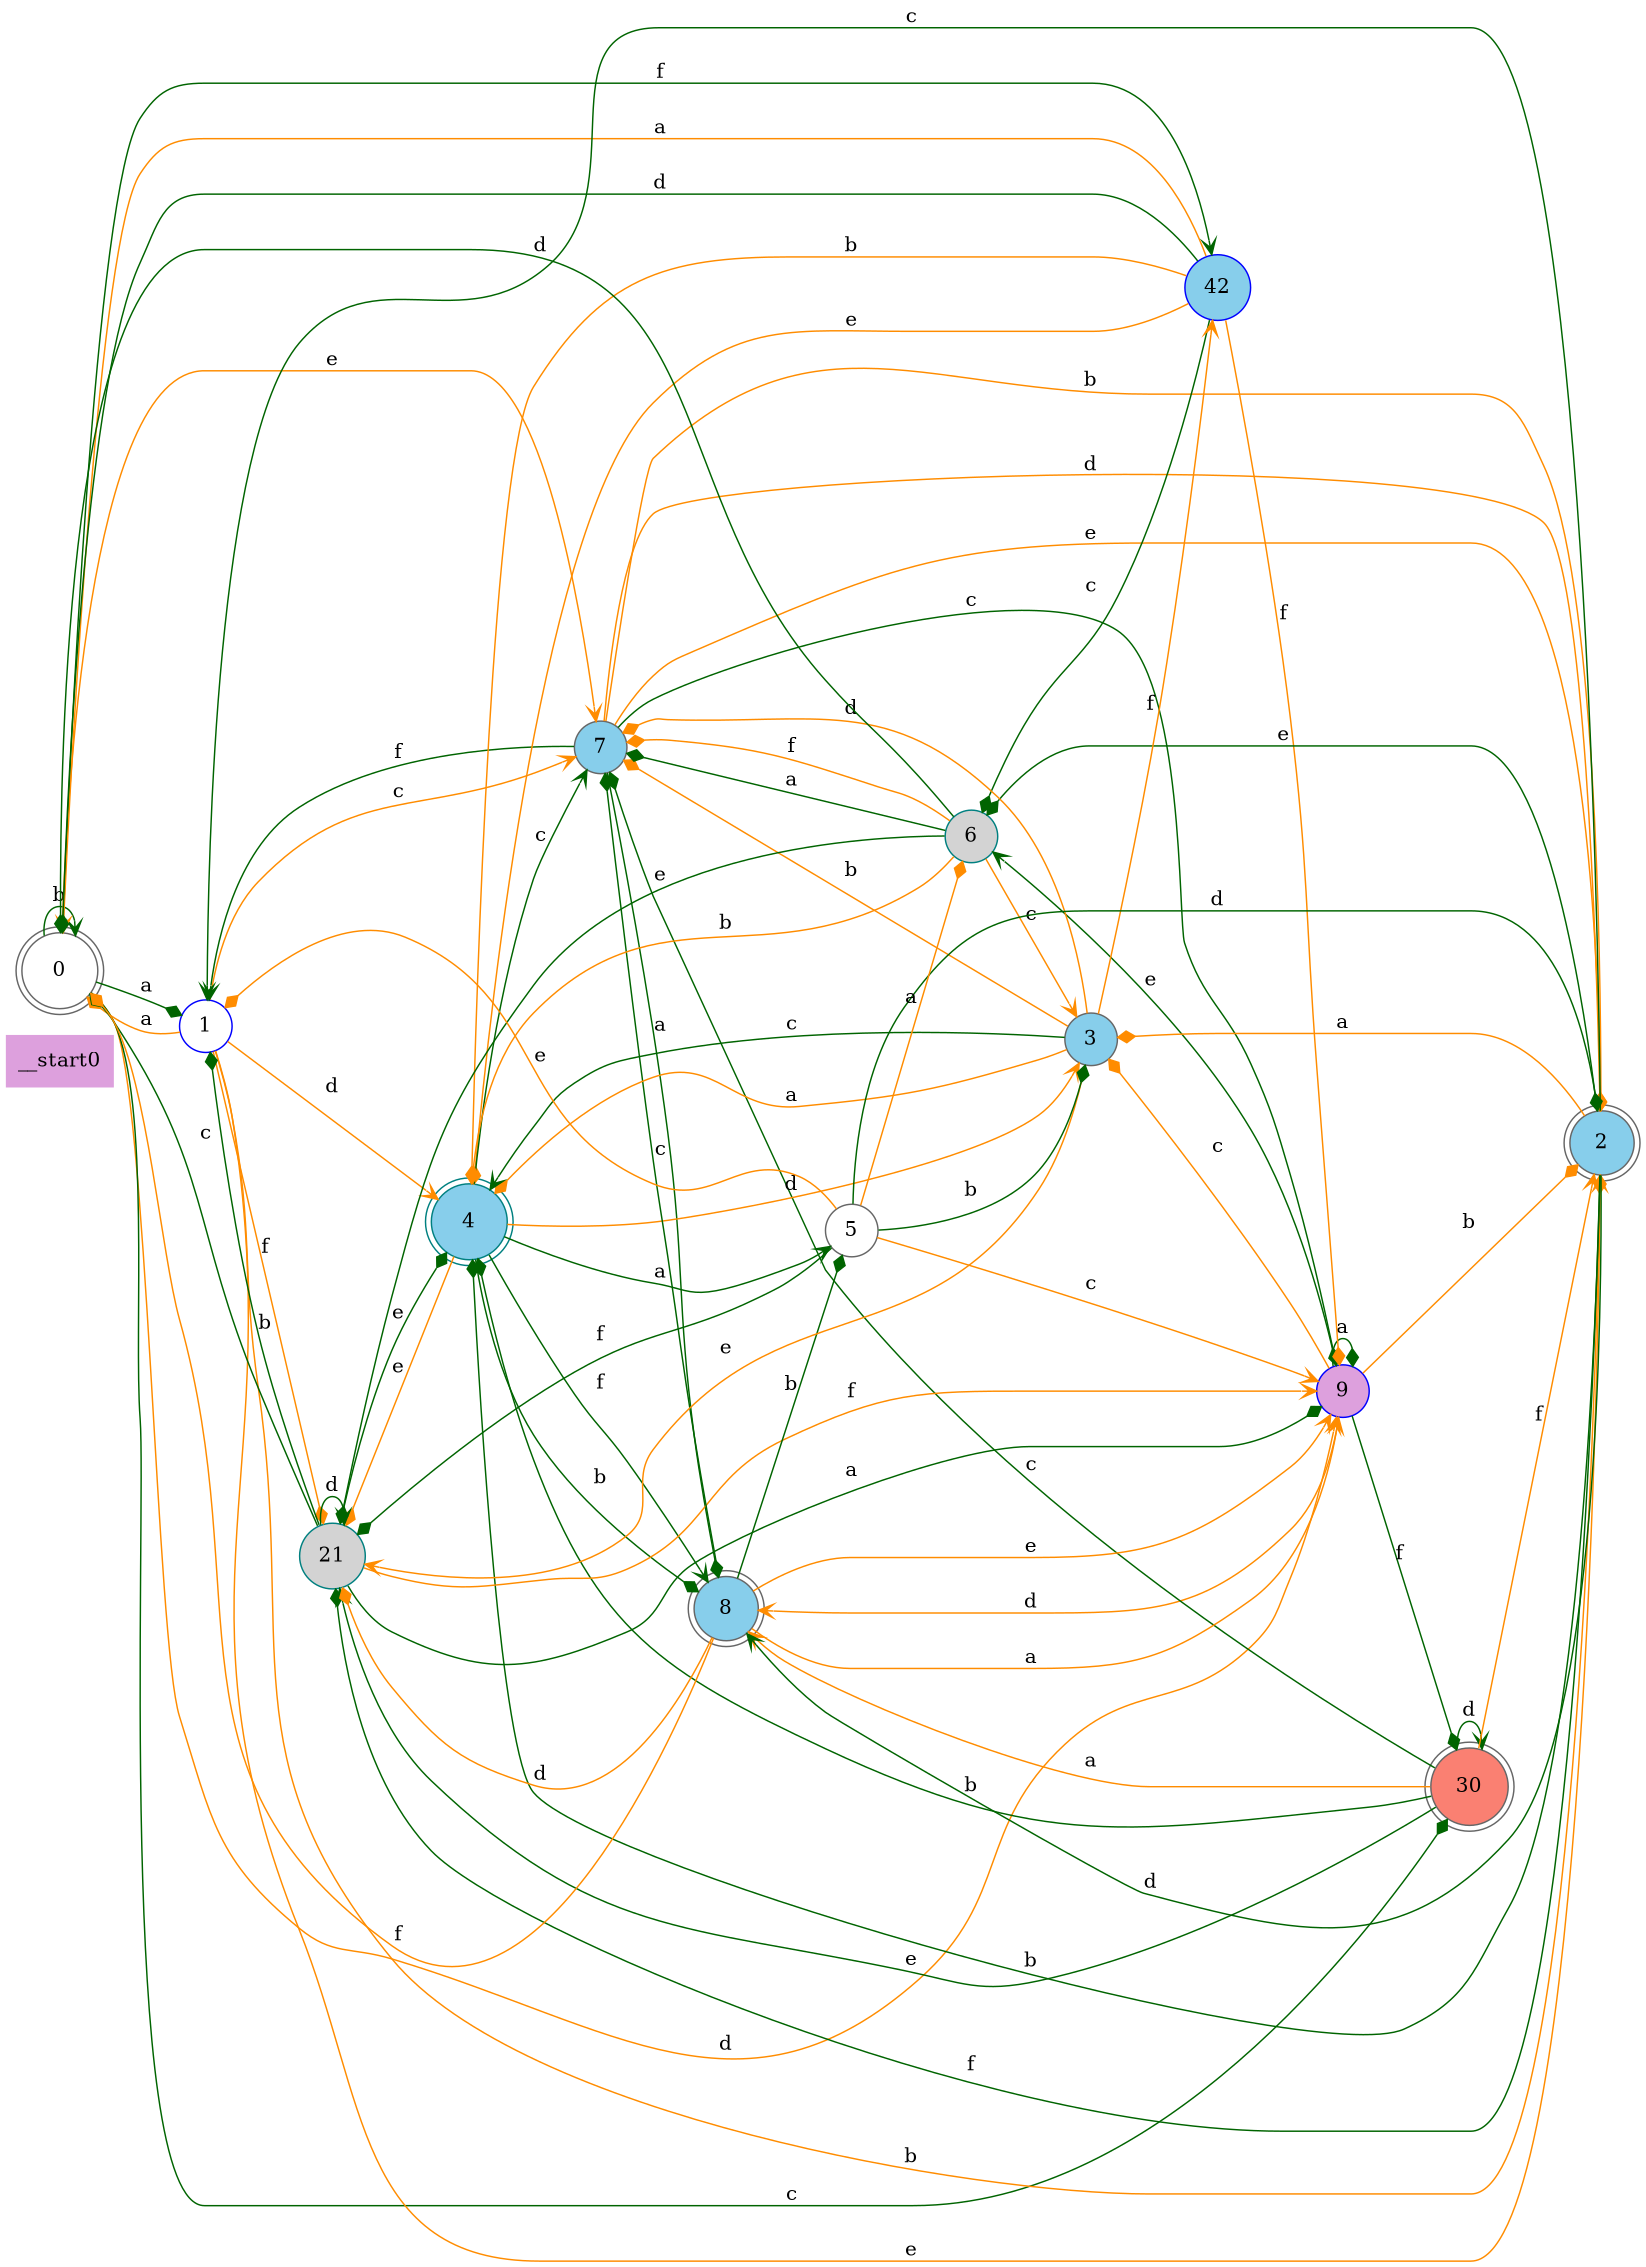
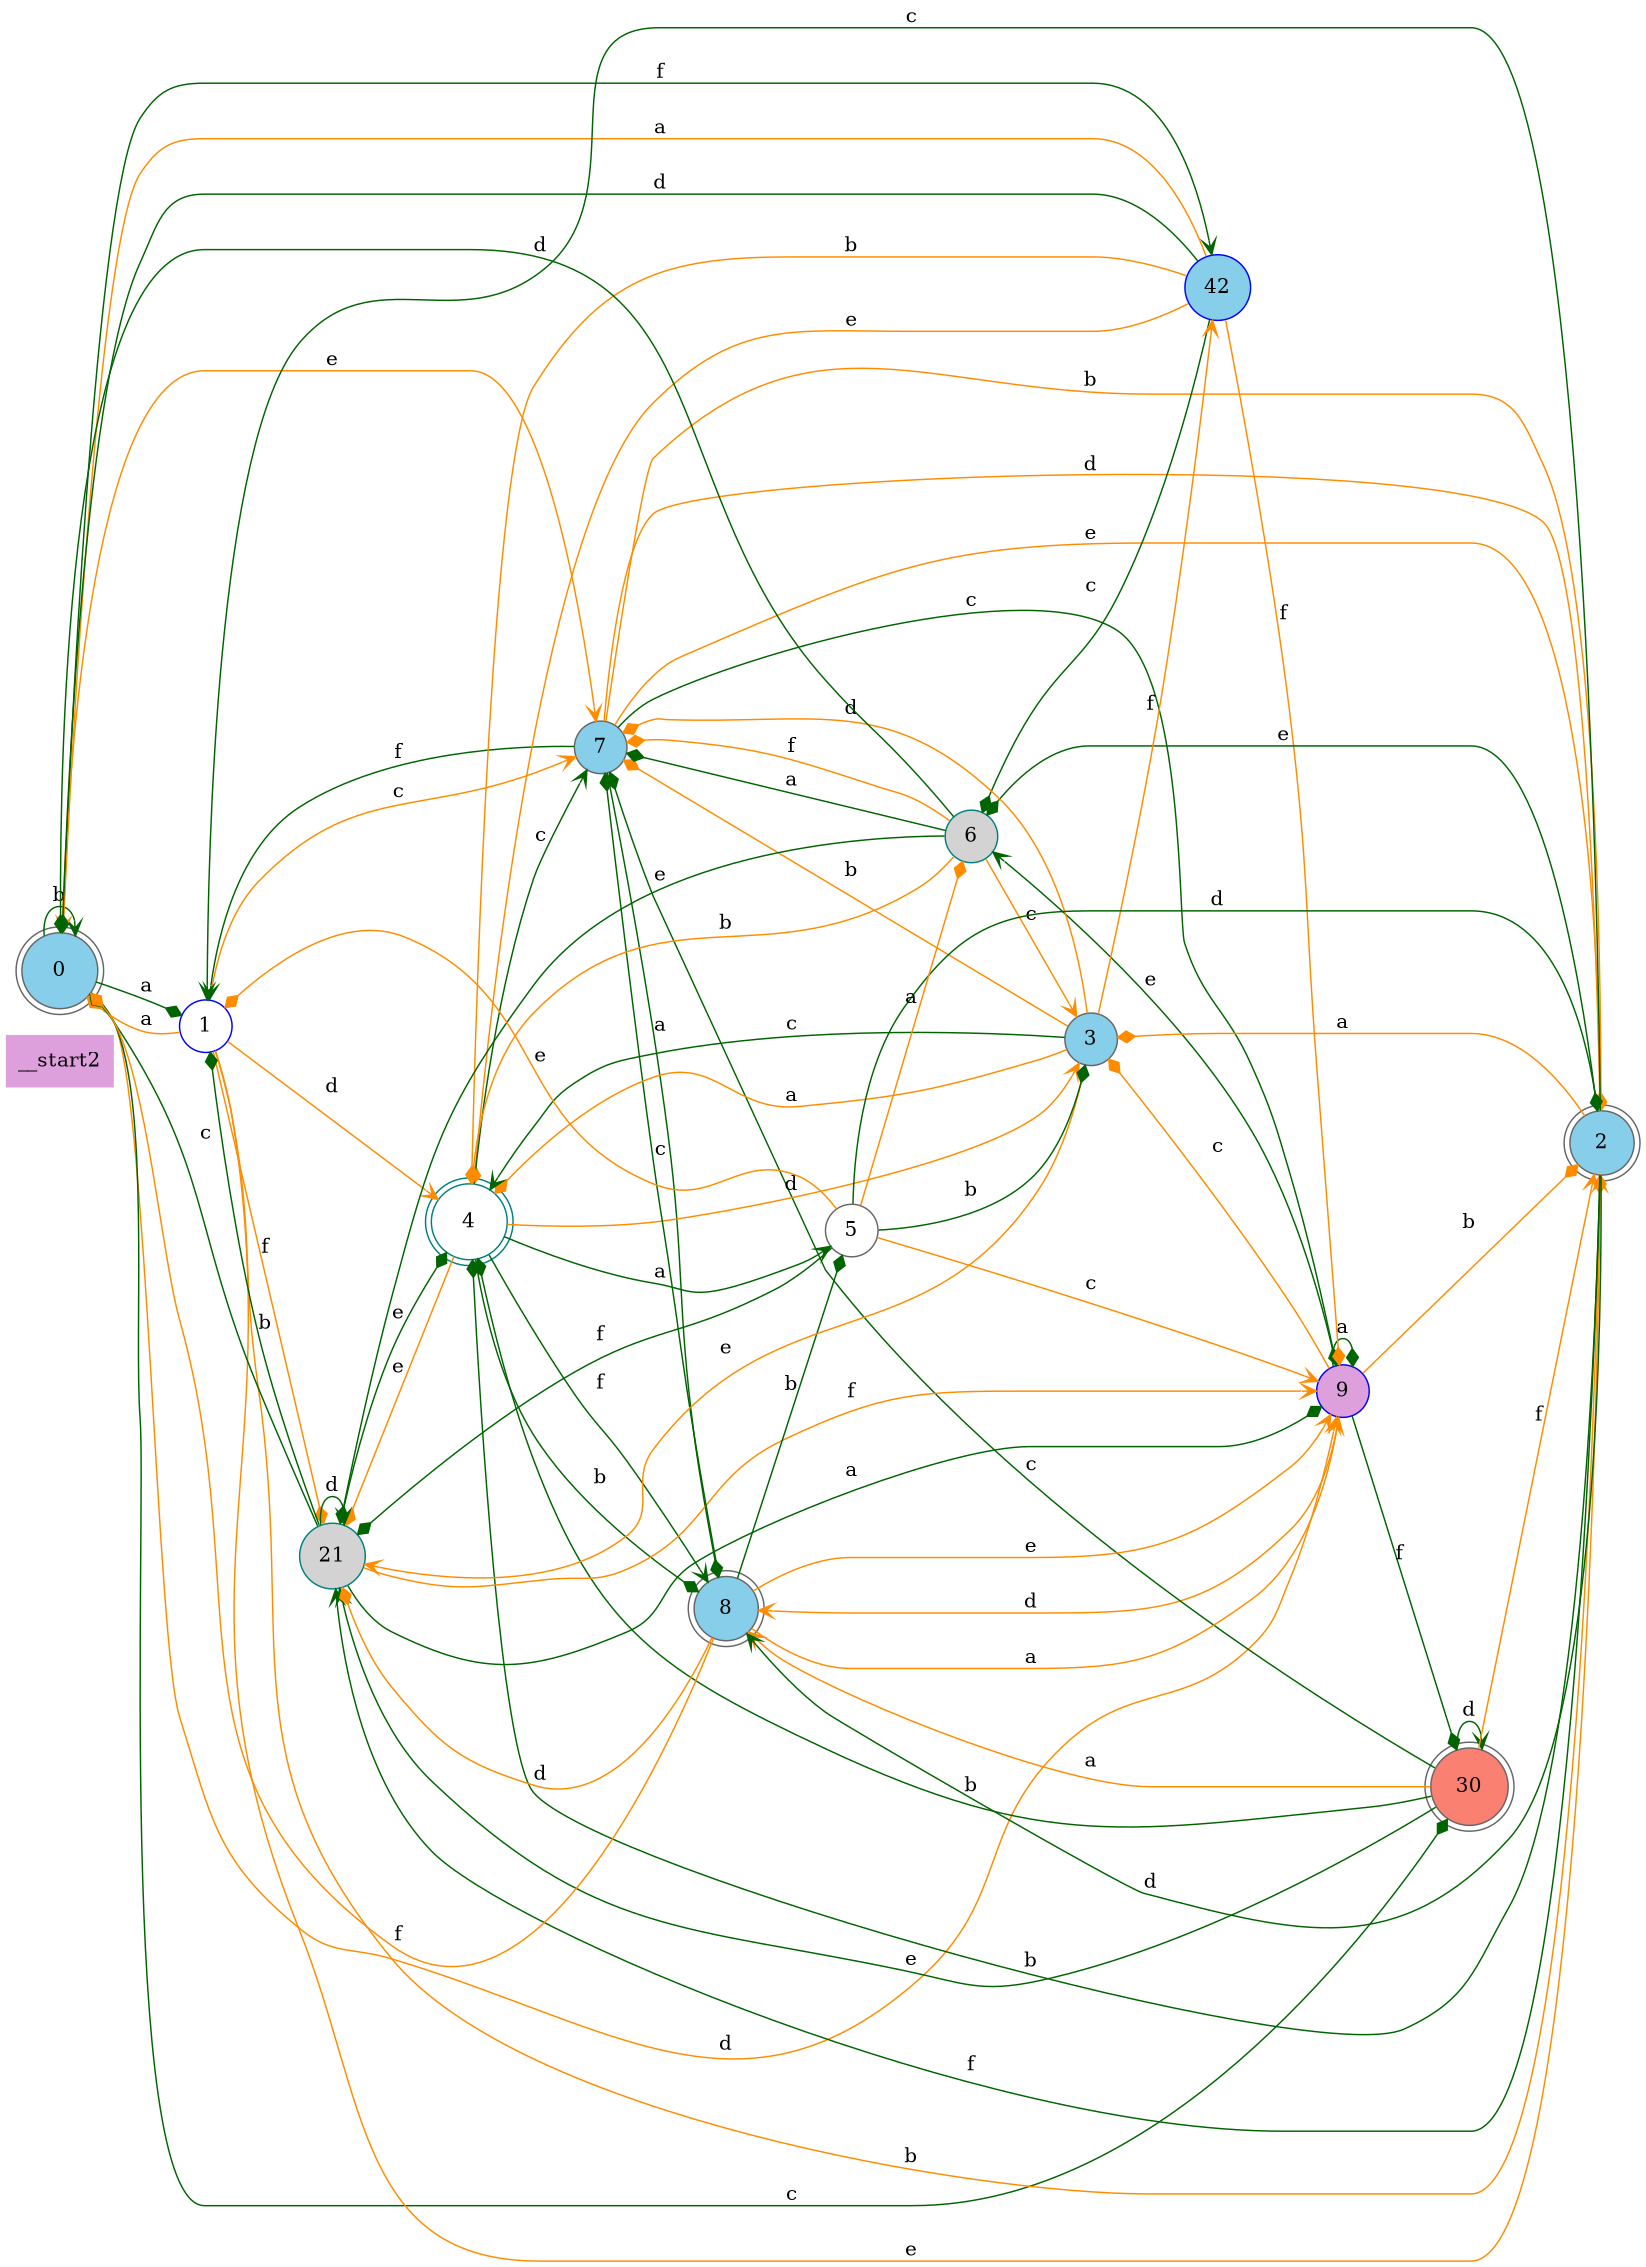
node "0": fillcolor white -> skyblue
node "__start0": label "__start0" -> "__start2"
node "4": fillcolor skyblue -> white
edge "2" -> "21": arrowhead diamond -> vee
